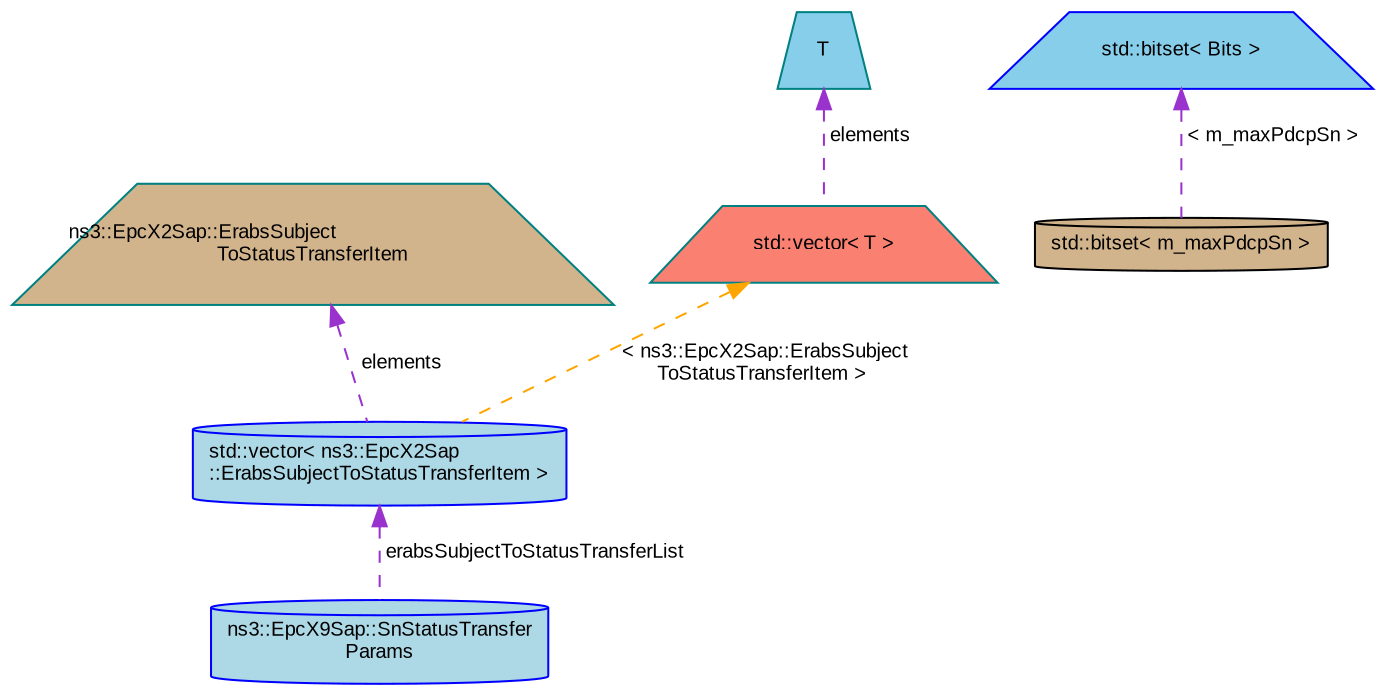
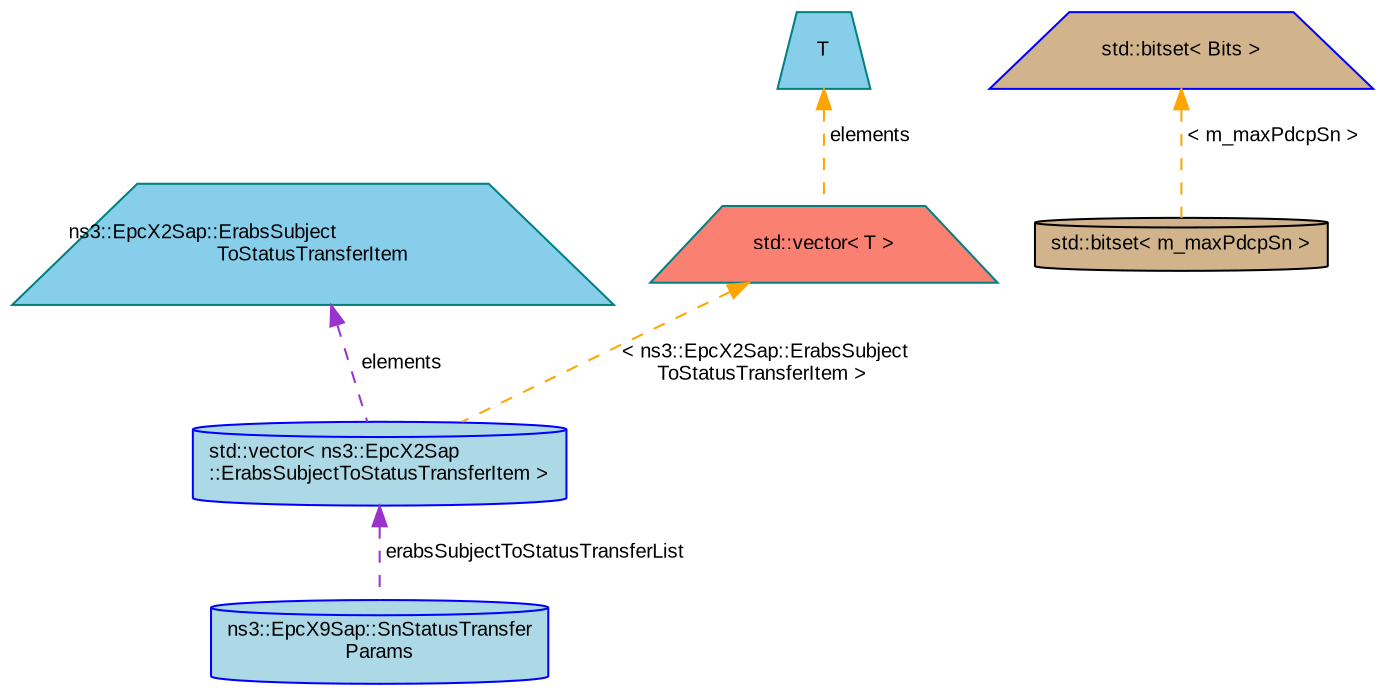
node "std::bitset< Bits >": fillcolor skyblue -> tan
edge "std::vector< T >" -> "T": color darkorchid3 -> orange
edge "std::bitset< m_maxPdcpSn >" -> "std::bitset< Bits >": color darkorchid3 -> orange
node "ns3::EpcX2Sap::ErabsSubject ToStatusTransferItem": fillcolor tan -> skyblue
